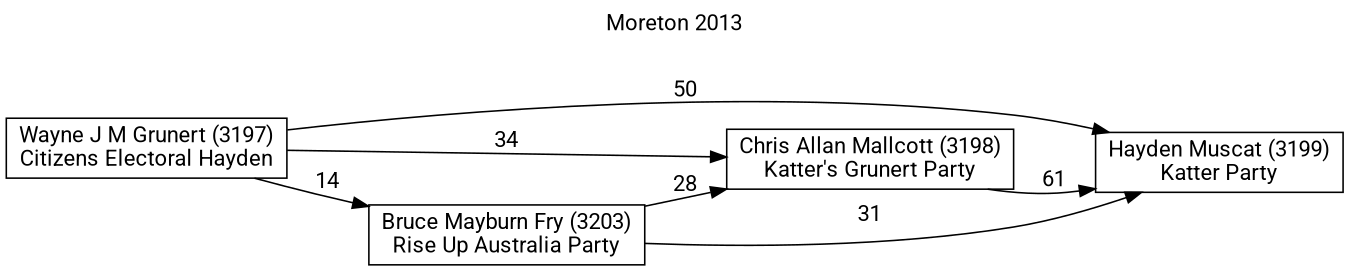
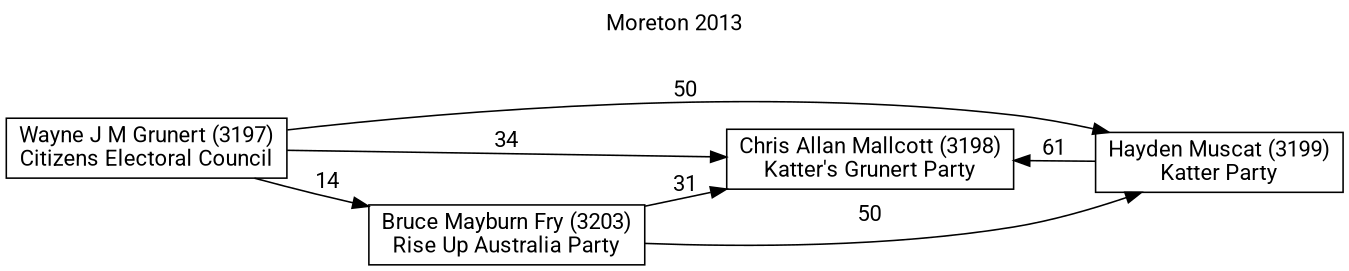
node "Wayne J M Grunert (3197) Citizens Electoral Hayden": label "Wayne J M Grunert (3197) Citizens Electoral Hayden" -> "Wayne J M Grunert (3197) Citizens Electoral Council"
edge "Bruce Mayburn Fry (3203) Rise Up Australia Party" -> "Chris Allan Mallcott (3198) Katter's Grunert Party": label "28" -> "31"
edge "Chris Allan Mallcott (3198) Katter's Grunert Party" -> "Hayden Muscat (3199) Katter Party": reversed
edge "Bruce Mayburn Fry (3203) Rise Up Australia Party" -> "Hayden Muscat (3199) Katter Party": label "31" -> "50"
